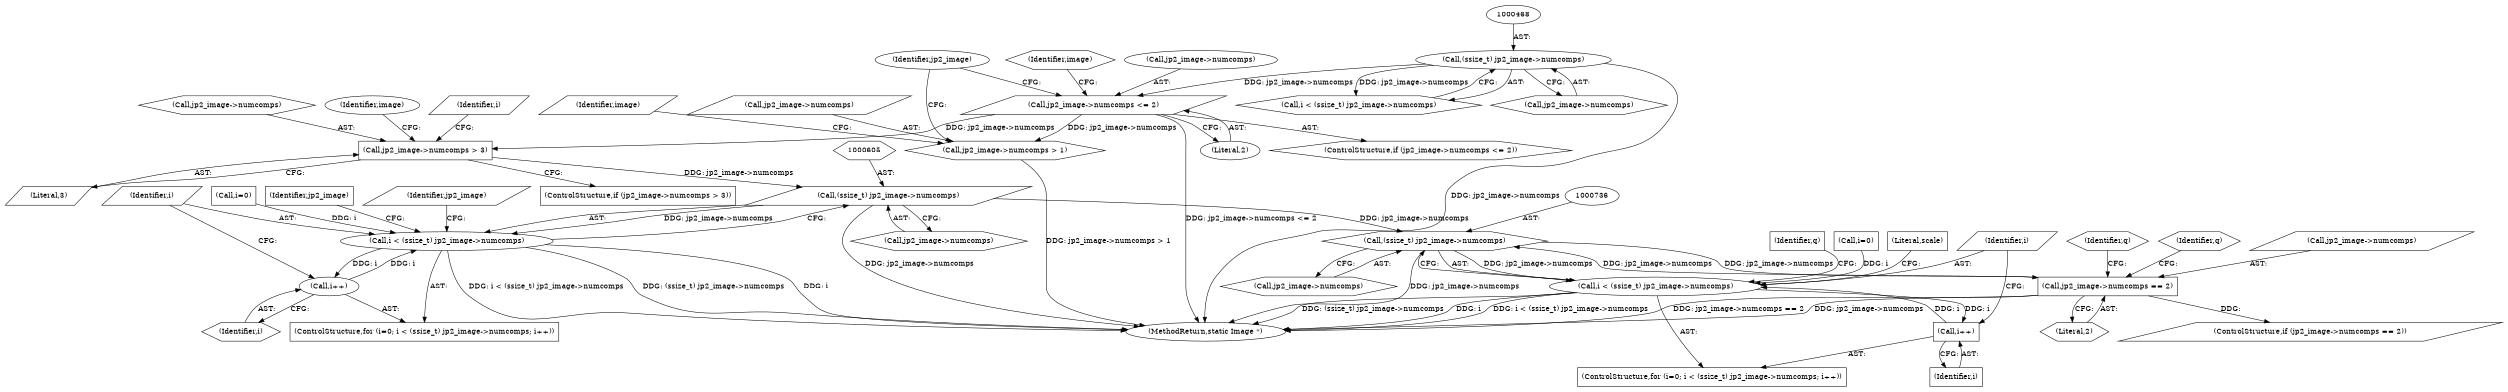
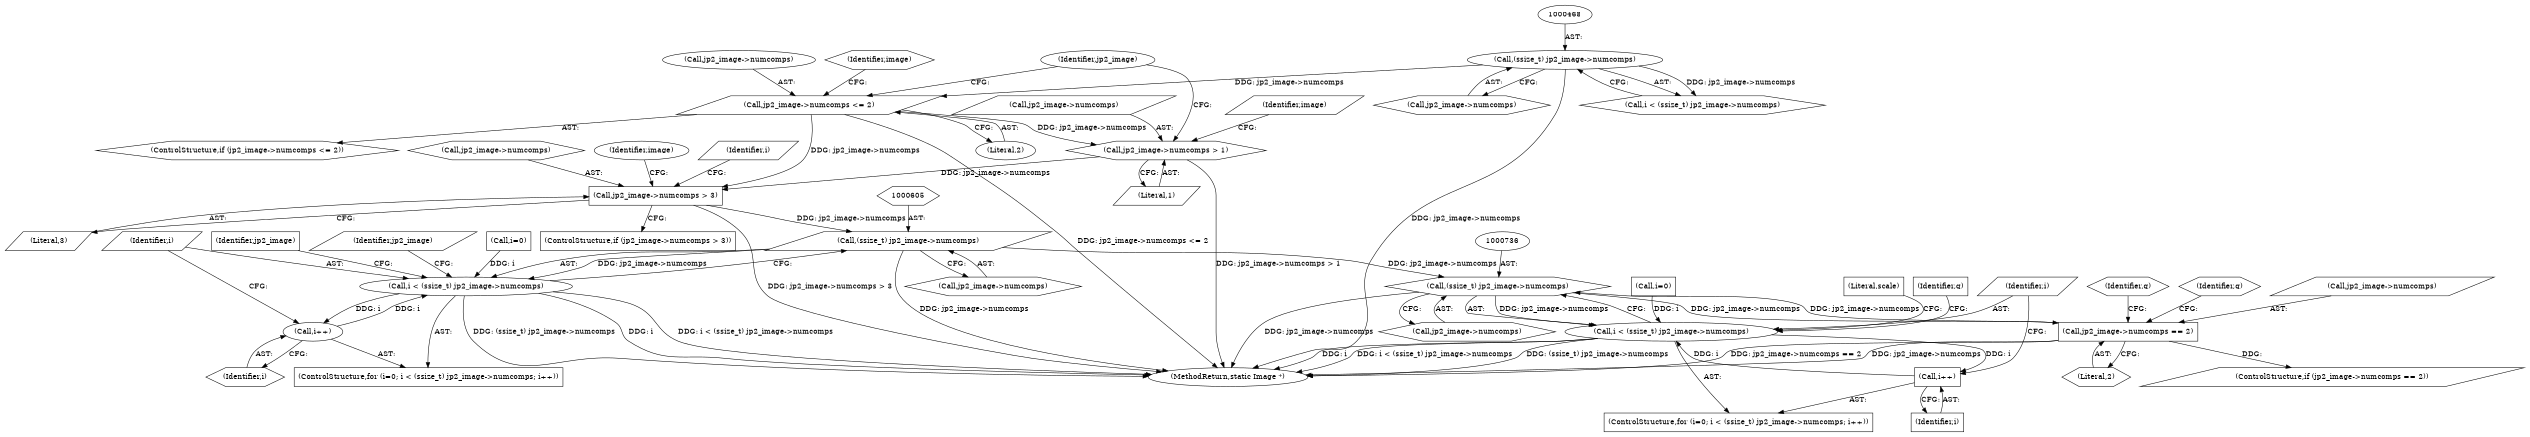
edge "(Call,jp2_image->numcomps > 1)" -> "(Call,jp2_image->numcomps > 3)": added, label "DDG: jp2_image->numcomps"
node "(Literal,1)": added
edge "(Call,jp2_image->numcomps > 3)" -> "(MethodReturn,static Image *)": added, label "DDG: jp2_image->numcomps > 3"
